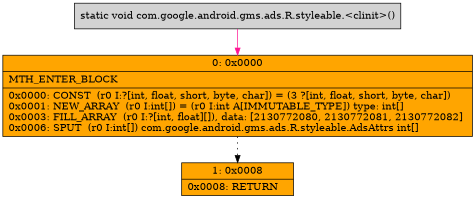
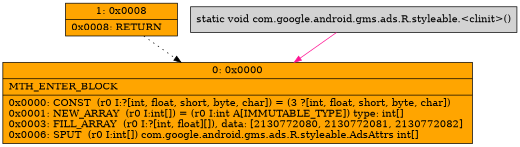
edge "0: 0x0000" -> "1: 0x0008": reversed
